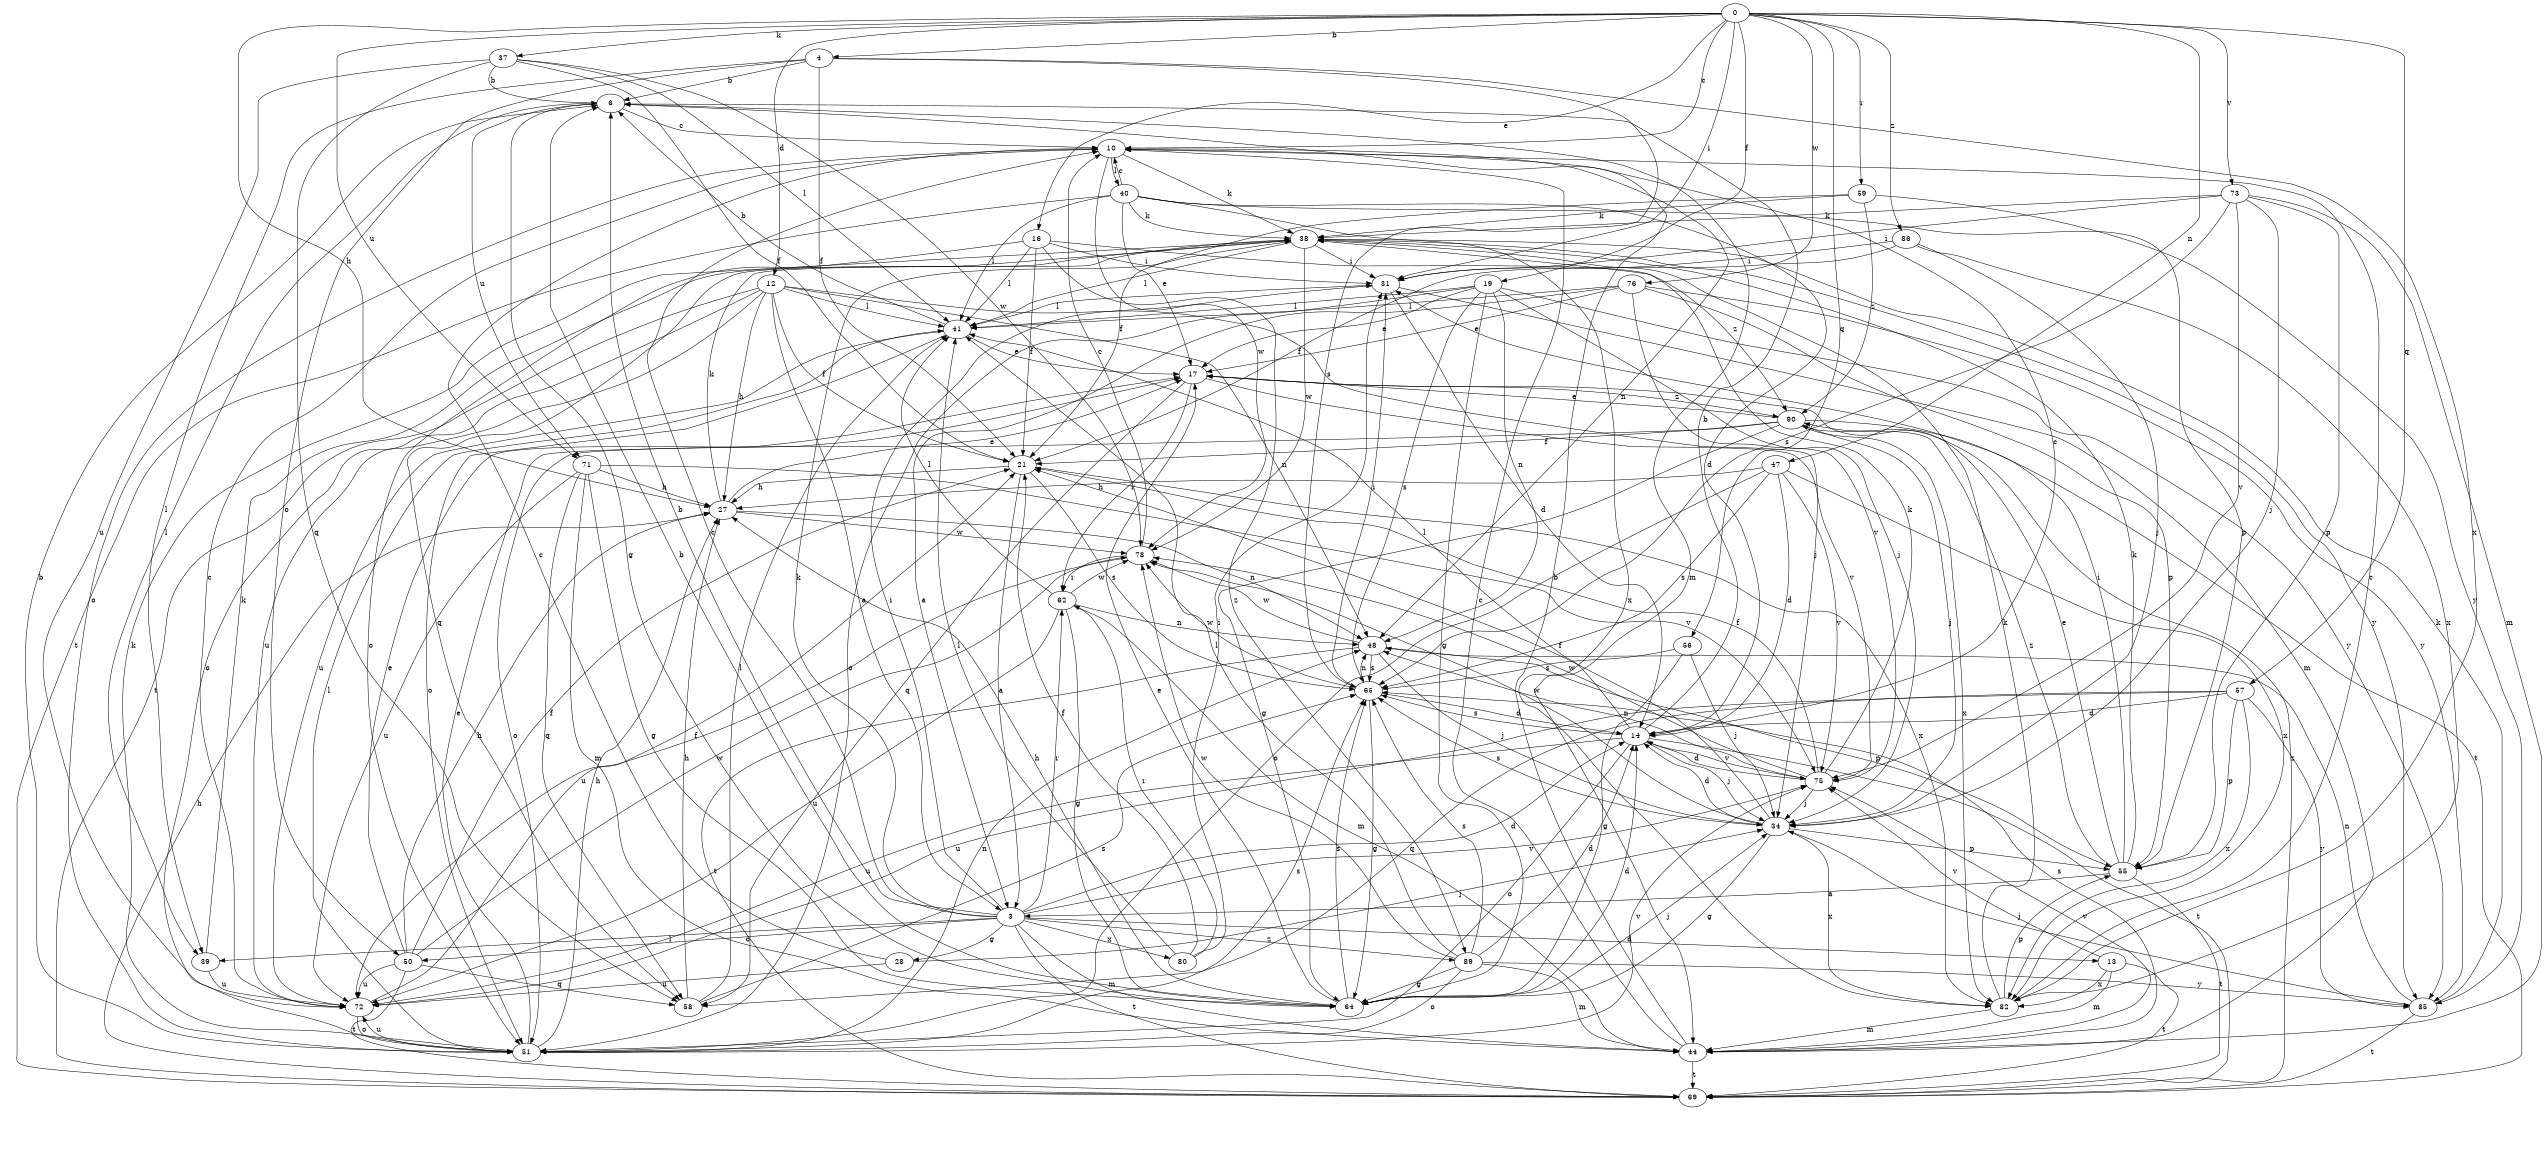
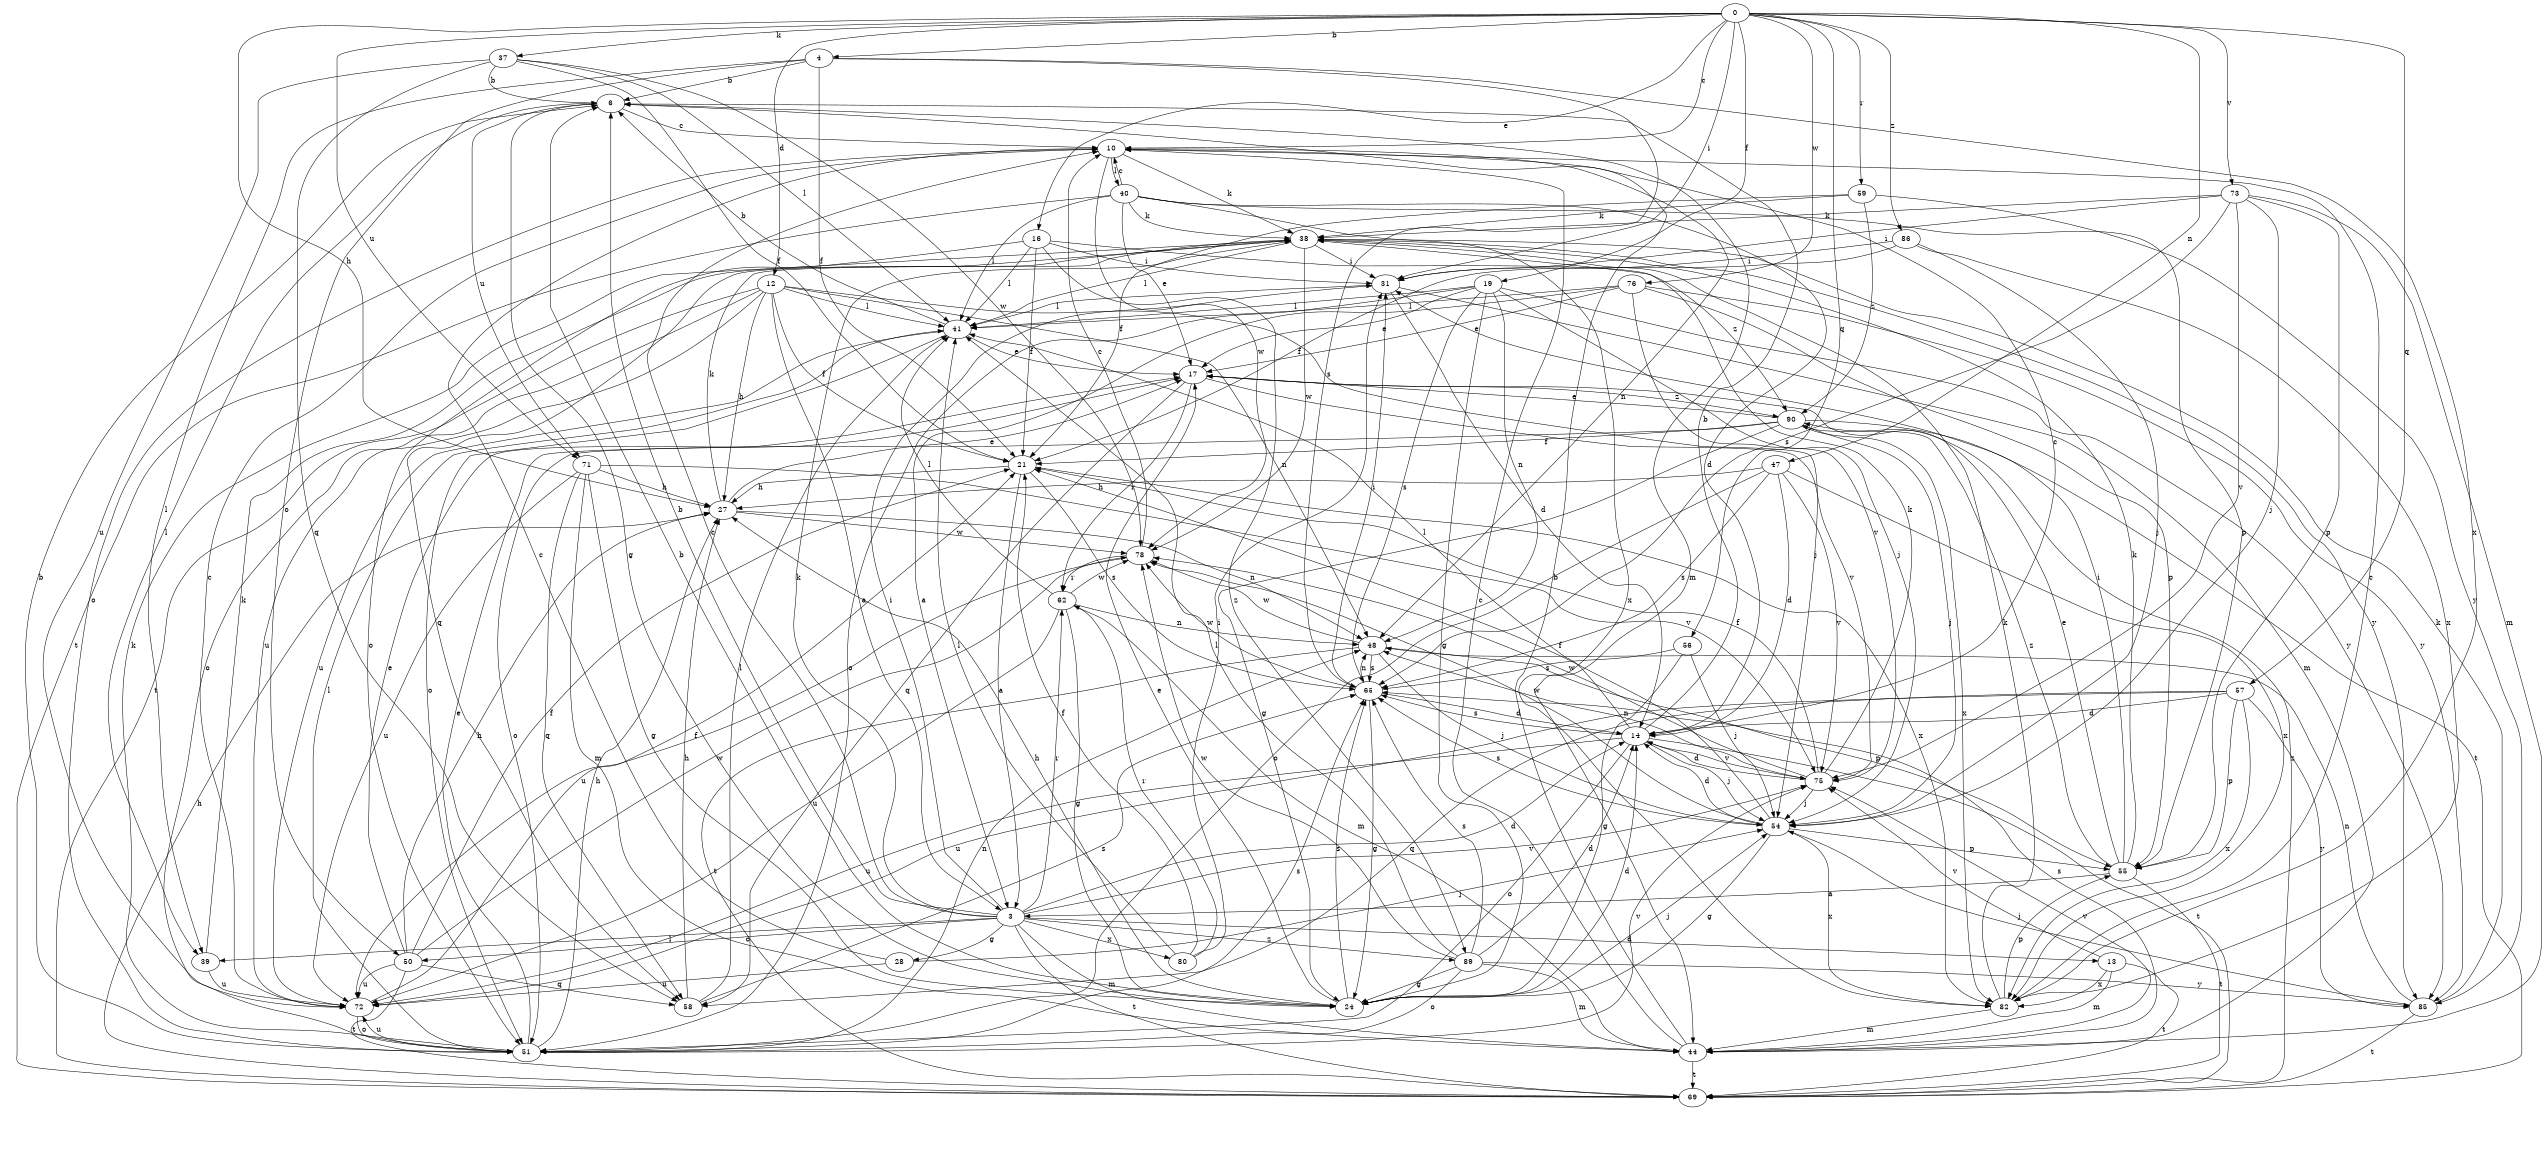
node "34": label "34" -> "54"
node "64": label "64" -> "24"
